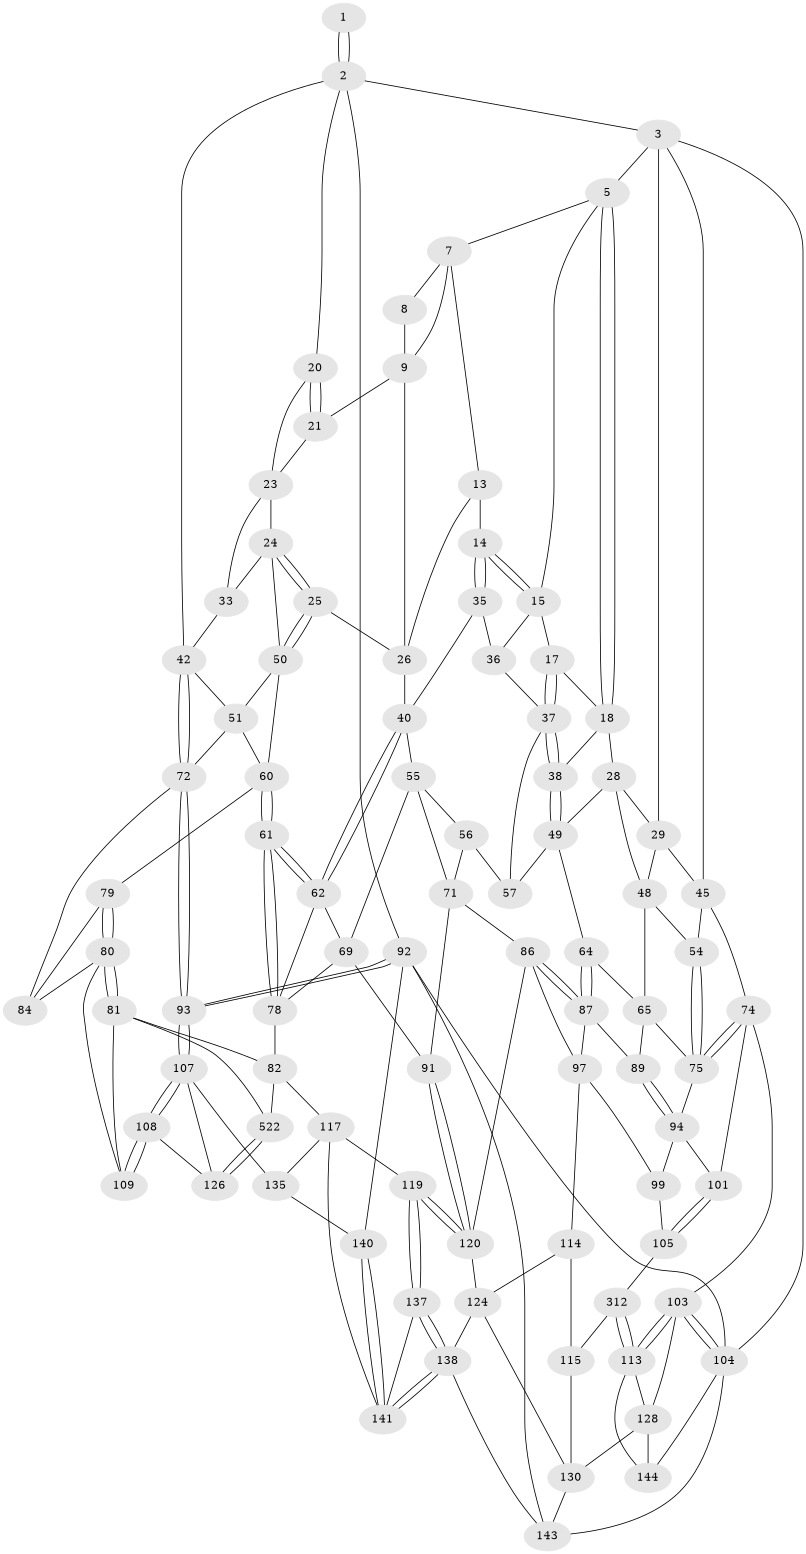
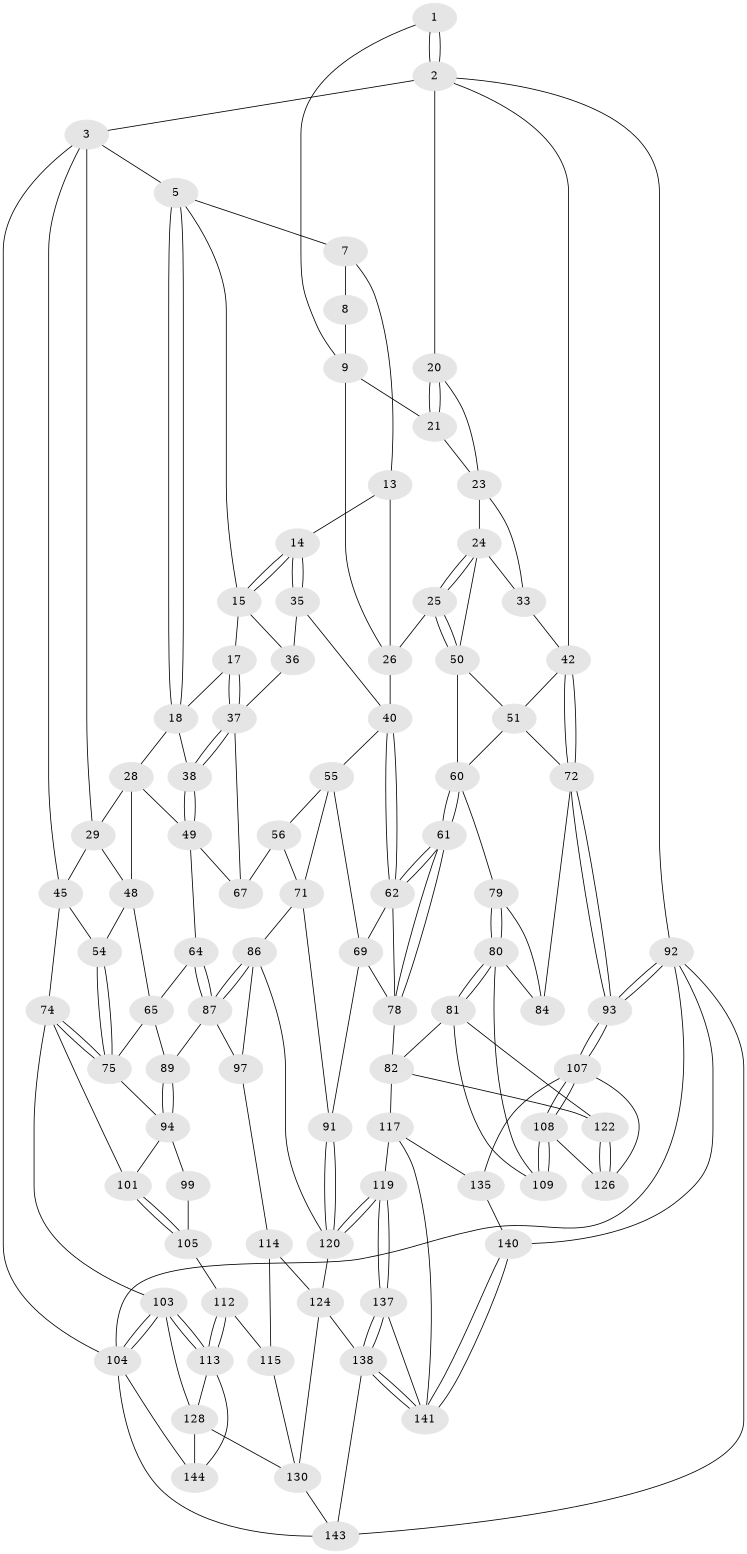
edge "7" -- "9": now "1" -- "9"
node "57": label "57" -> "67"
edge "97" -- "99": removed
node "522": label "522" -> "122"
node "312": label "312" -> "112"
